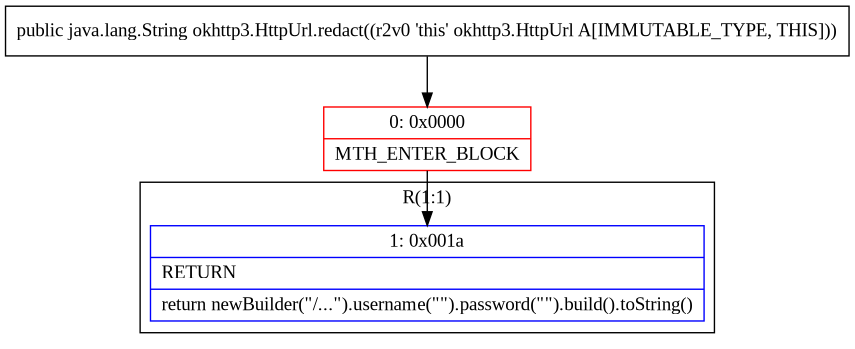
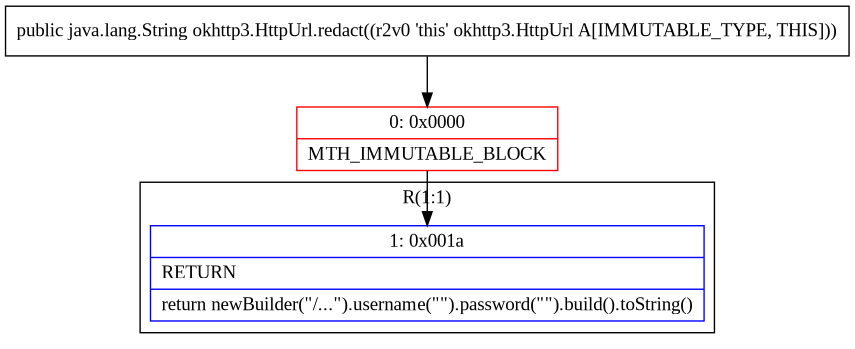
node "0: 0x0000": text "MTH_ENTER_BLOCK" -> "MTH_IMMUTABLE_BLOCK"
